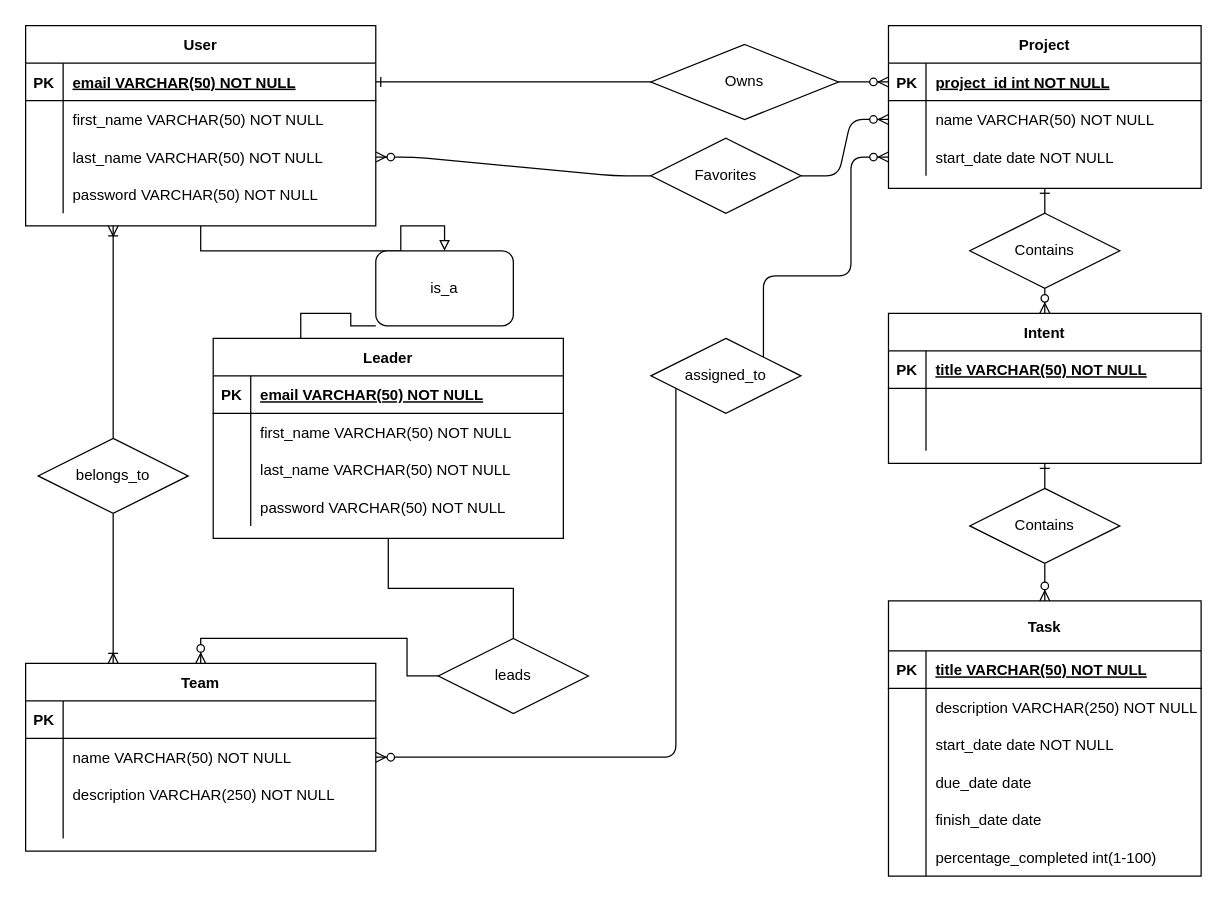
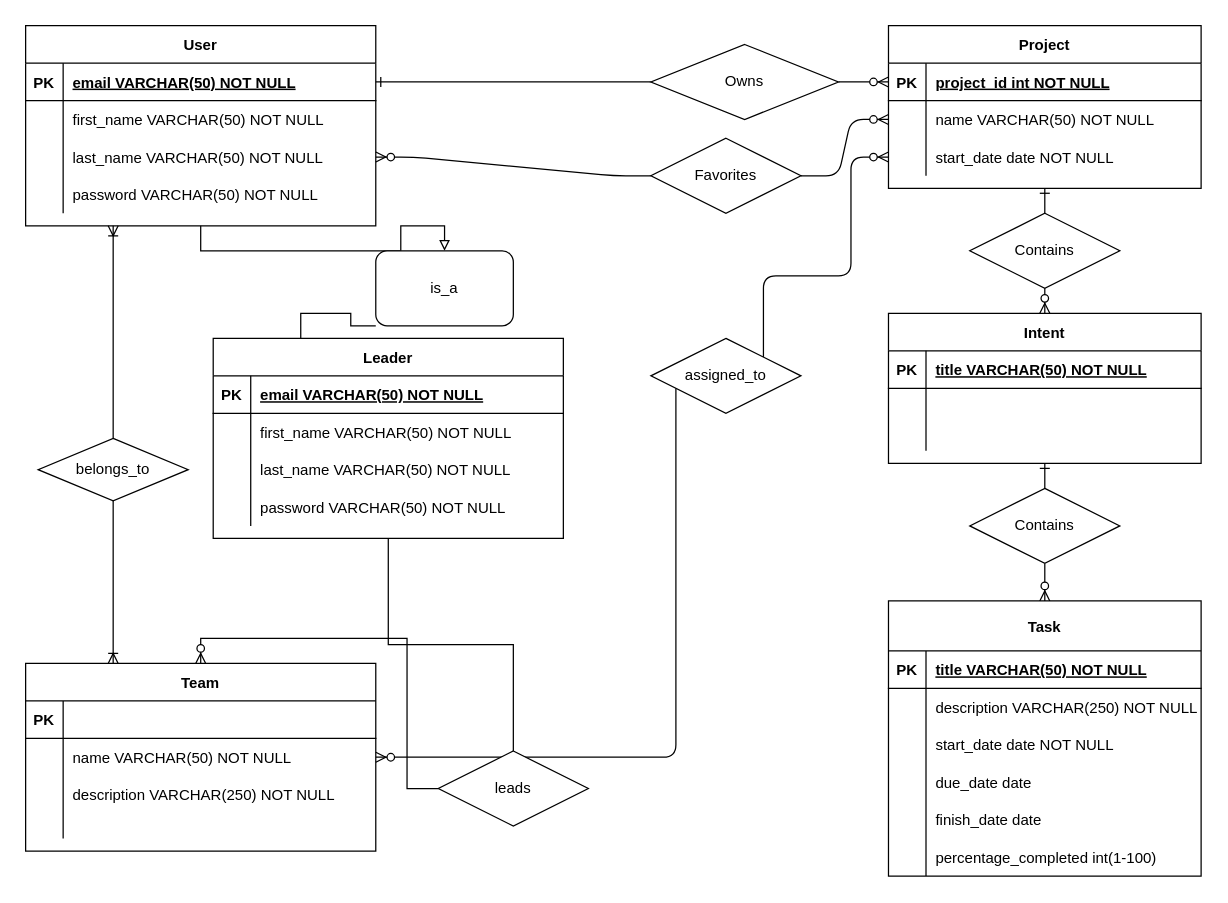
node "belongs_to": size 150x75 -> 150x63
node "leads": moved (513, 676) -> (513, 788)
